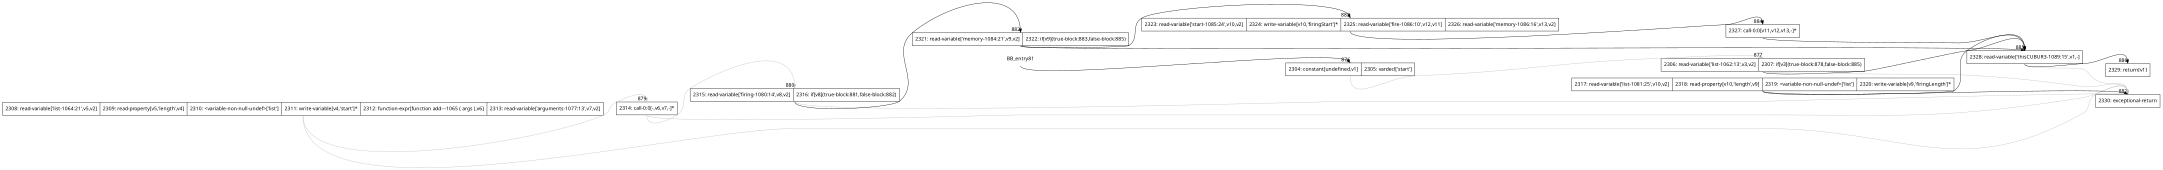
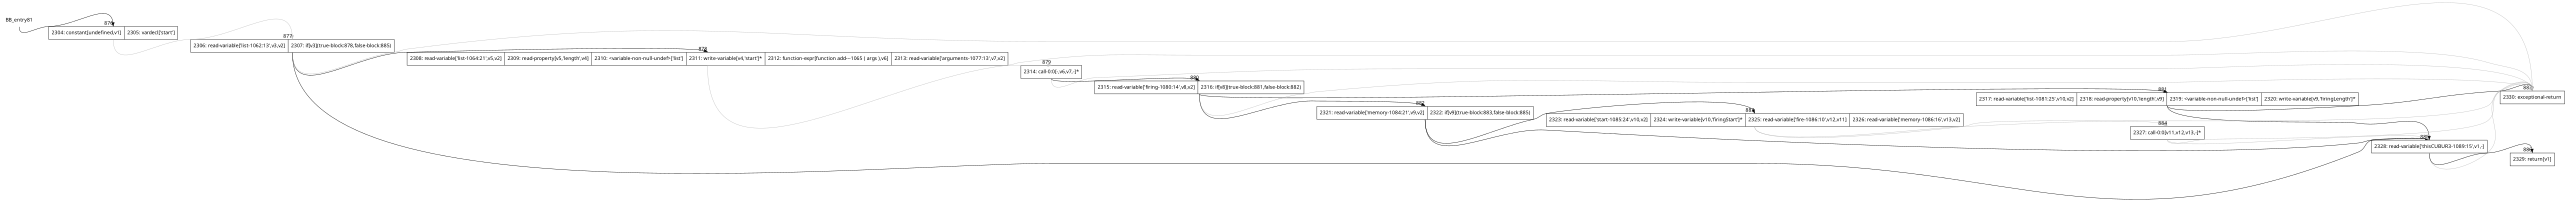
edge "2323: read-variable['start-1085:24',v10,v2]" -> "2327: call-0:0[v11,v12,v13,-]*": color black -> gray
edge "2327: call-0:0[v11,v12,v13,-]*" -> "2328: read-variable['thisCUBUR3-1089:15',v1,-]": color black -> gray
edge "2306: read-variable['list-1062:13',v3,v2]" -> "2308: read-variable['list-1064:21',v5,v2]": added
edge "2314: call-0:0[-,v6,v7,-]*" -> "2315: read-variable['firing-1080:14',v8,v2]": color gray -> black
edge "2315: read-variable['firing-1080:14',v8,v2]" -> "2317: read-variable['list-1081:25',v10,v2]": added
edge "2323: read-variable['start-1085:24',v10,v2]" -> "2330: exceptional-return": added
edge "2327: call-0:0[v11,v12,v13,-]*" -> "2330: exceptional-return": added
